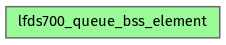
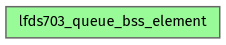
node "lfds700_queue_bss_element": label "lfds700_queue_bss_element" -> "lfds703_queue_bss_element"
